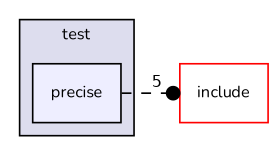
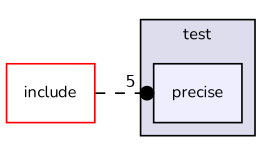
edge "precise" -> "include": reversed
